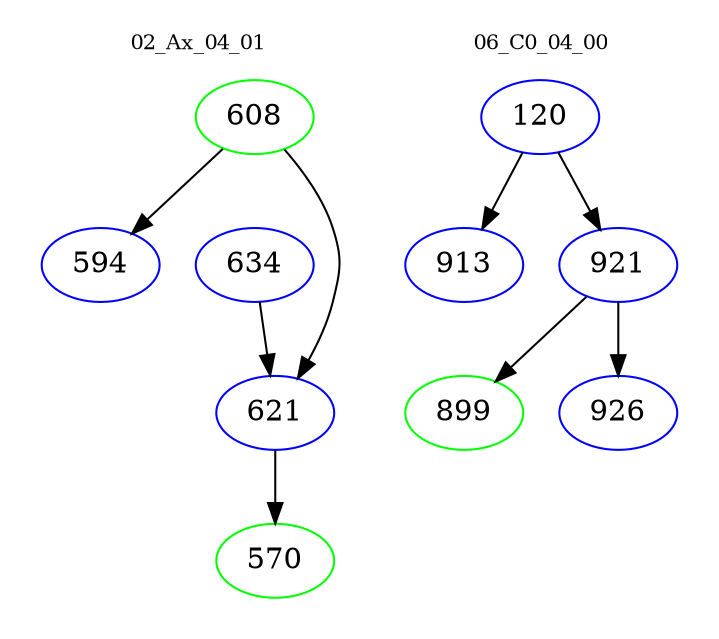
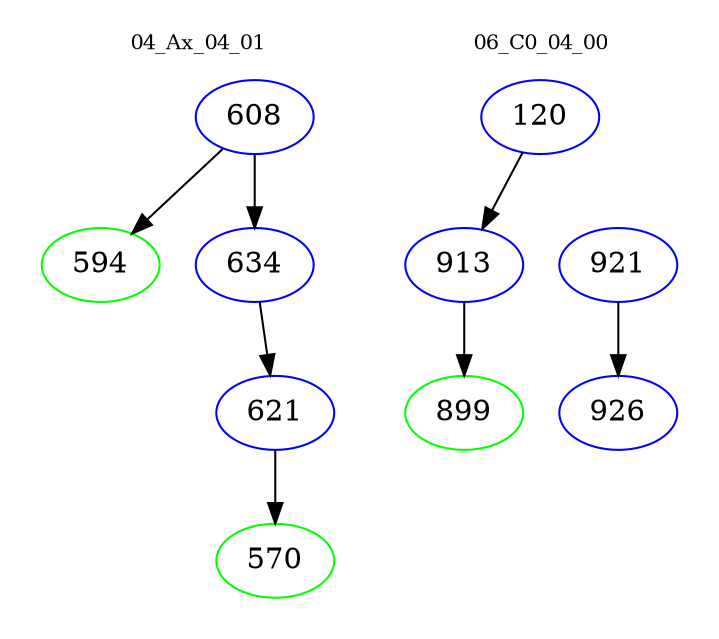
cluster "02_Ax_04_01": label "02_Ax_04_01" -> "04_Ax_04_01"
node "608": color green -> blue
edge "120" -> "921": removed
edge "608" -> "621": now "608" -> "634"
node "594": color blue -> green
edge "921" -> "899": now "913" -> "899"
